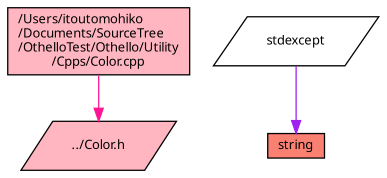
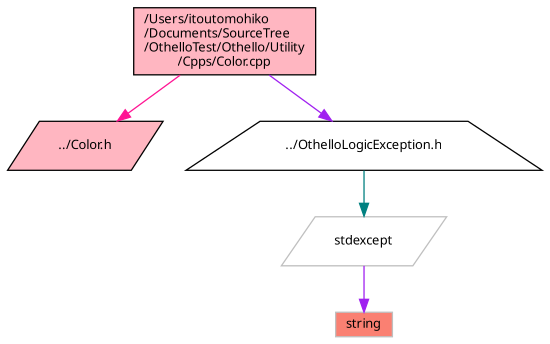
node "stdexcept": color black -> grey75
node "string": color black -> grey75
node "../OthelloLogicException.h": added
